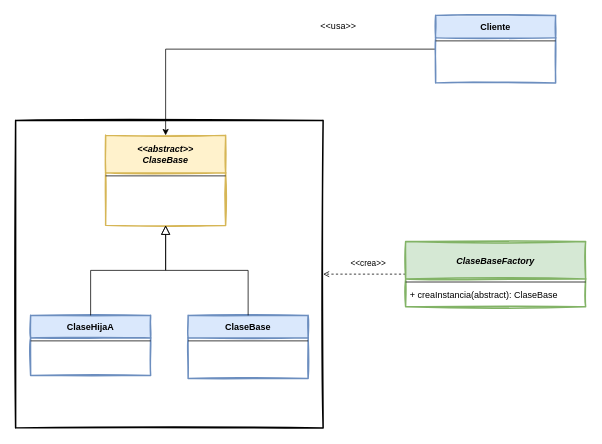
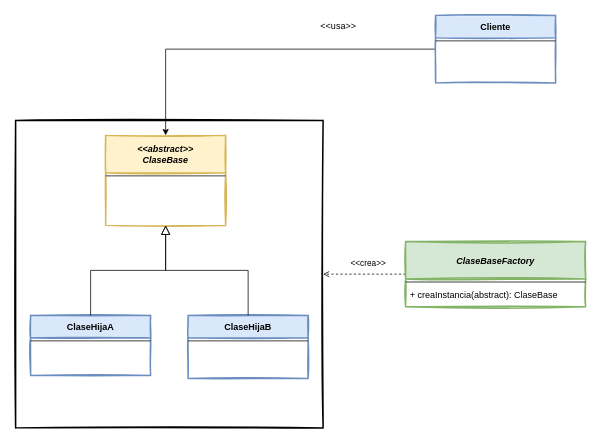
node "ClaseBase": label "ClaseBase" -> "ClaseHijaB"
